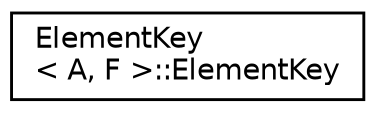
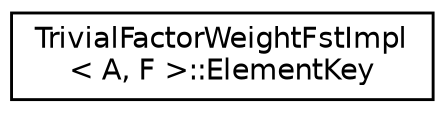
node "ElementKey < A, F >::ElementKey": label "ElementKey < A, F >::ElementKey" -> "TrivialFactorWeightFstImpl < A, F >::ElementKey"
